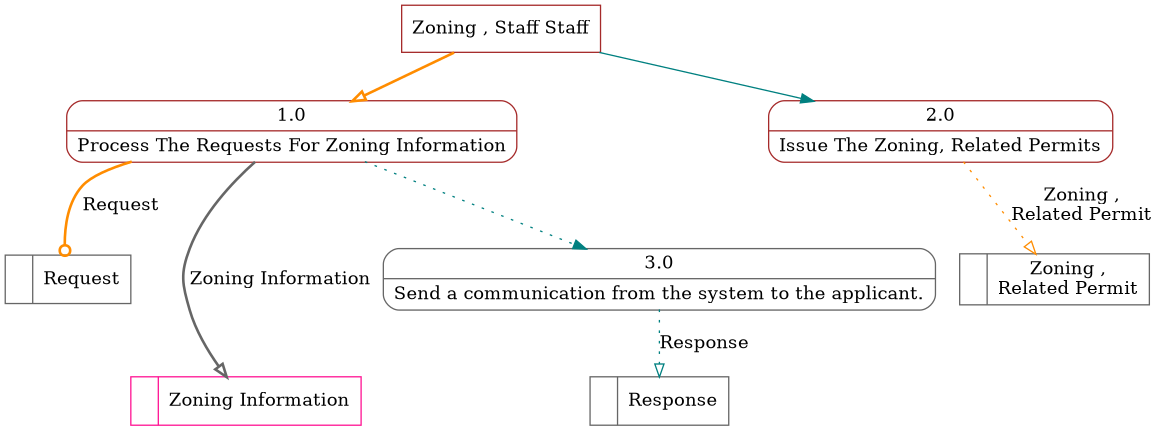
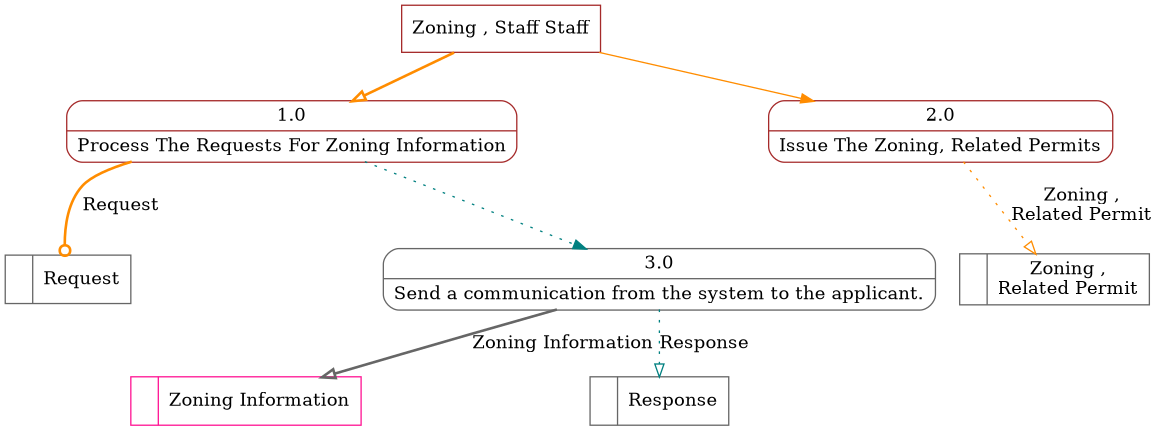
edge "Zoning , Staff Staff" -> "2.0": color teal -> darkorange
edge "1.0" -> "Zoning Information": now "3.0" -> "Zoning Information"
